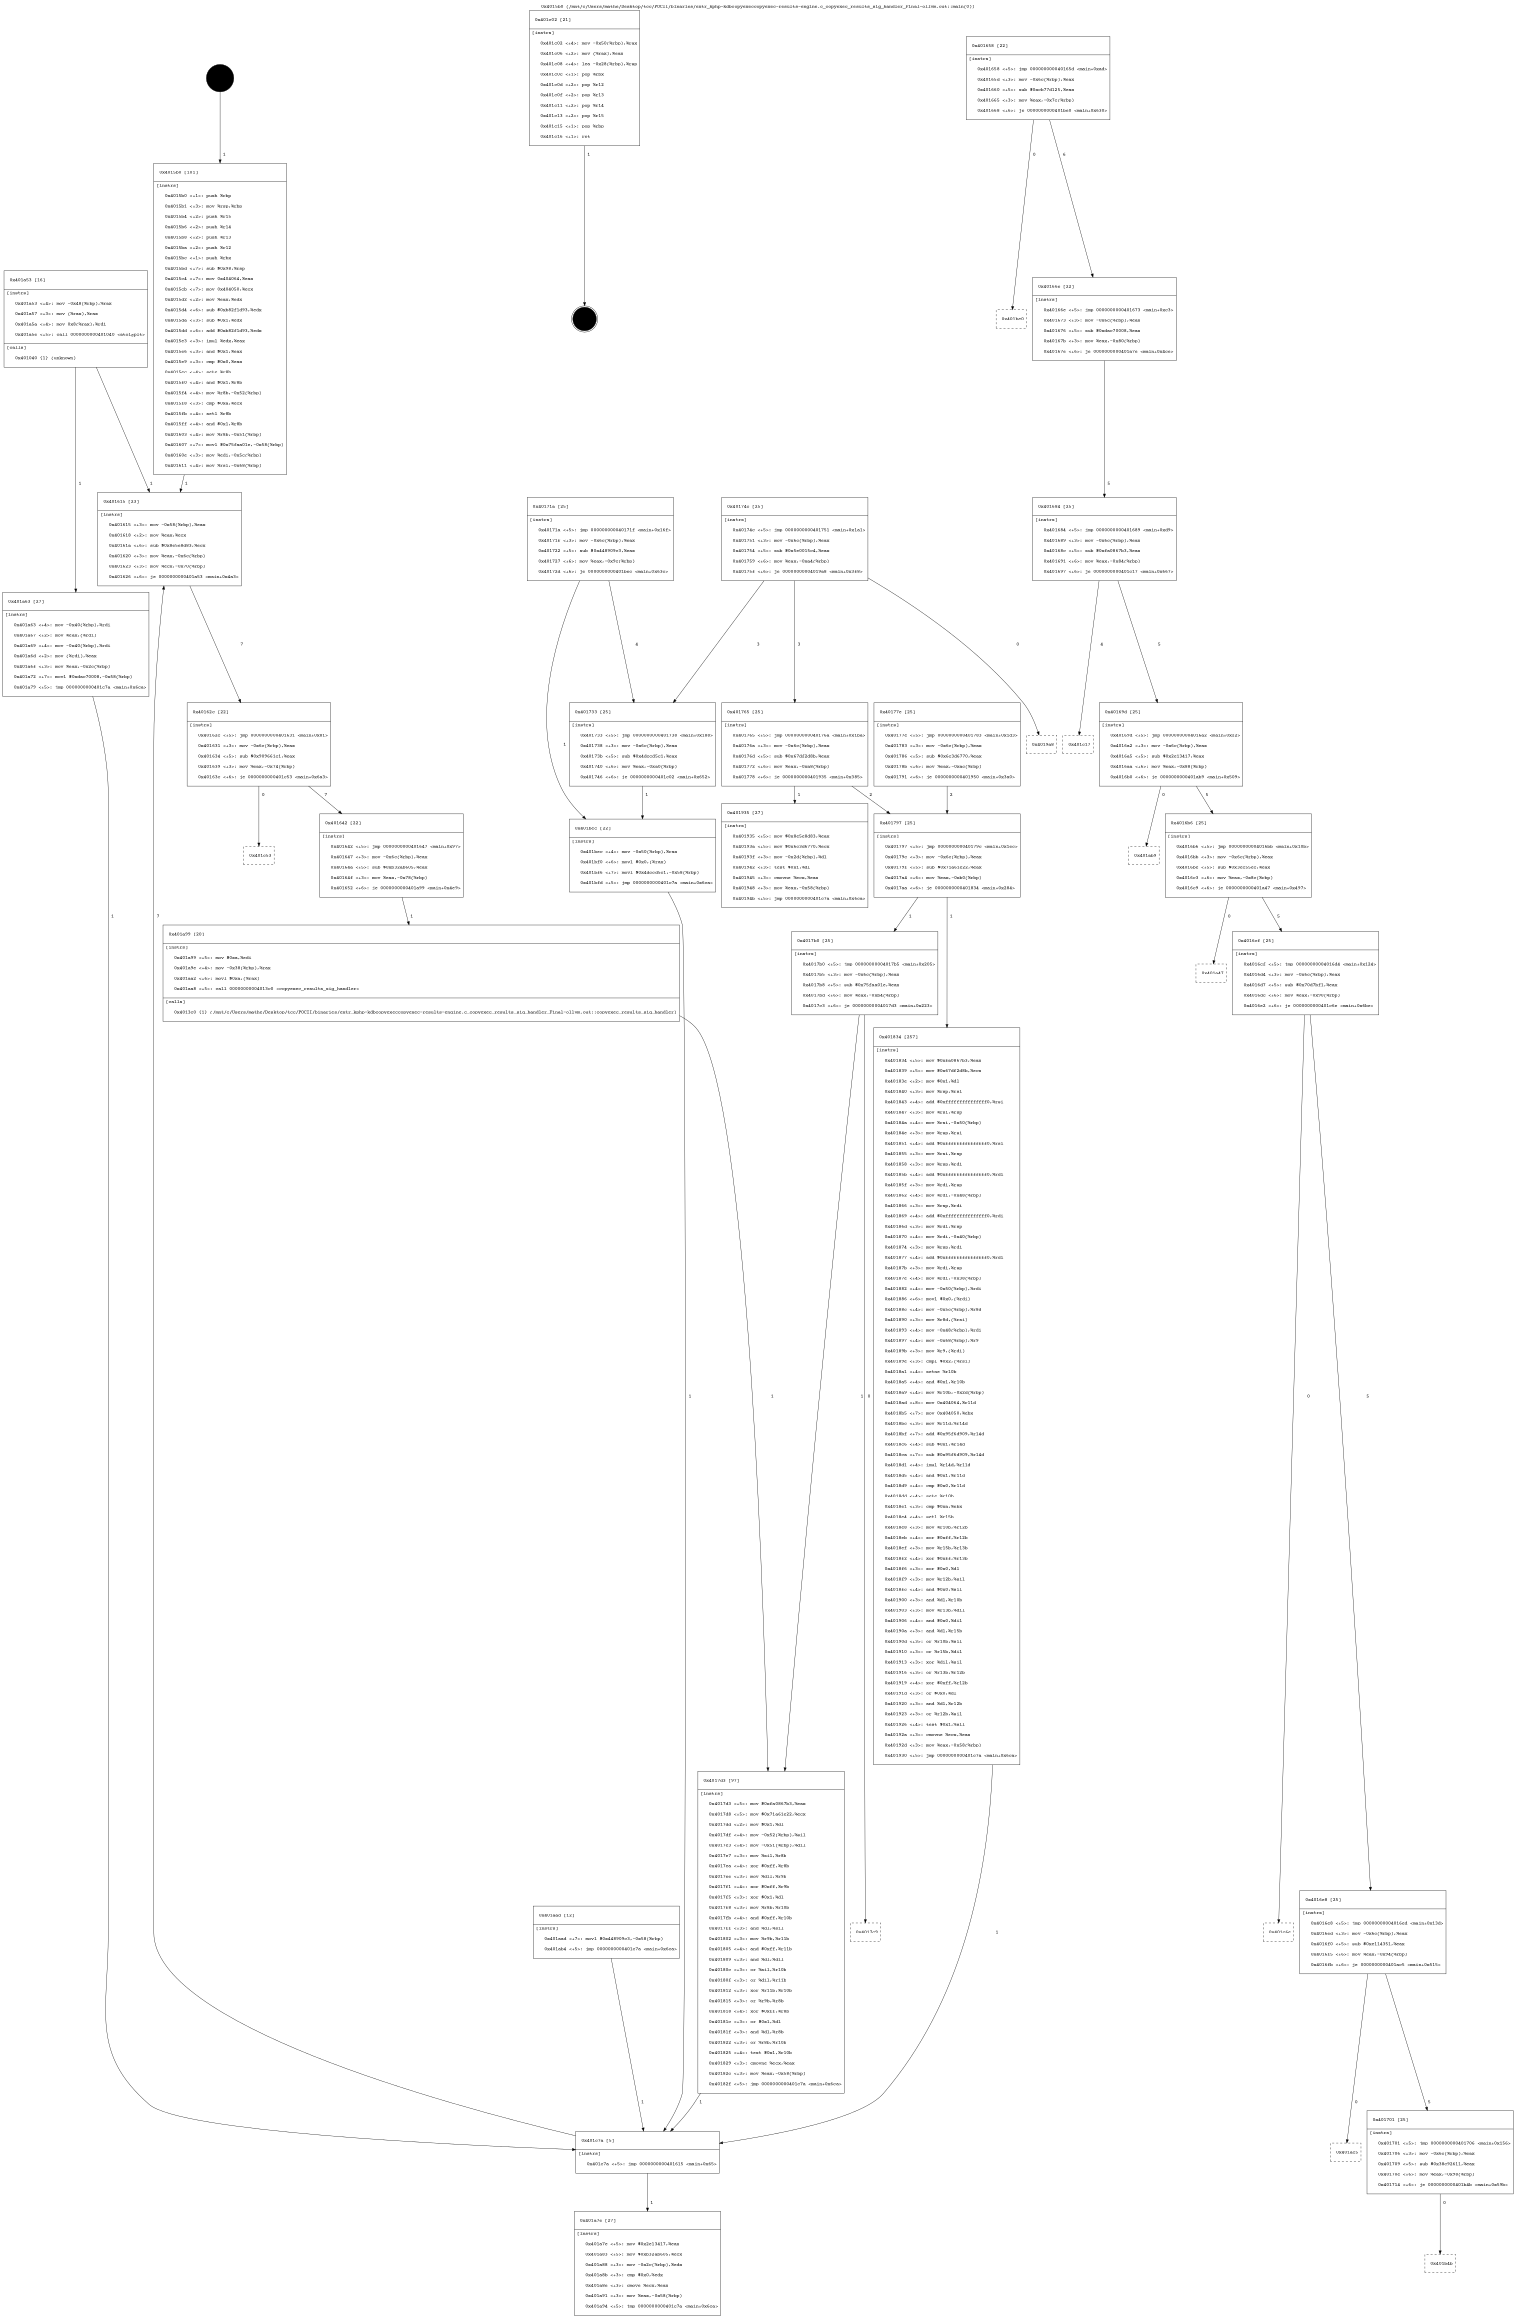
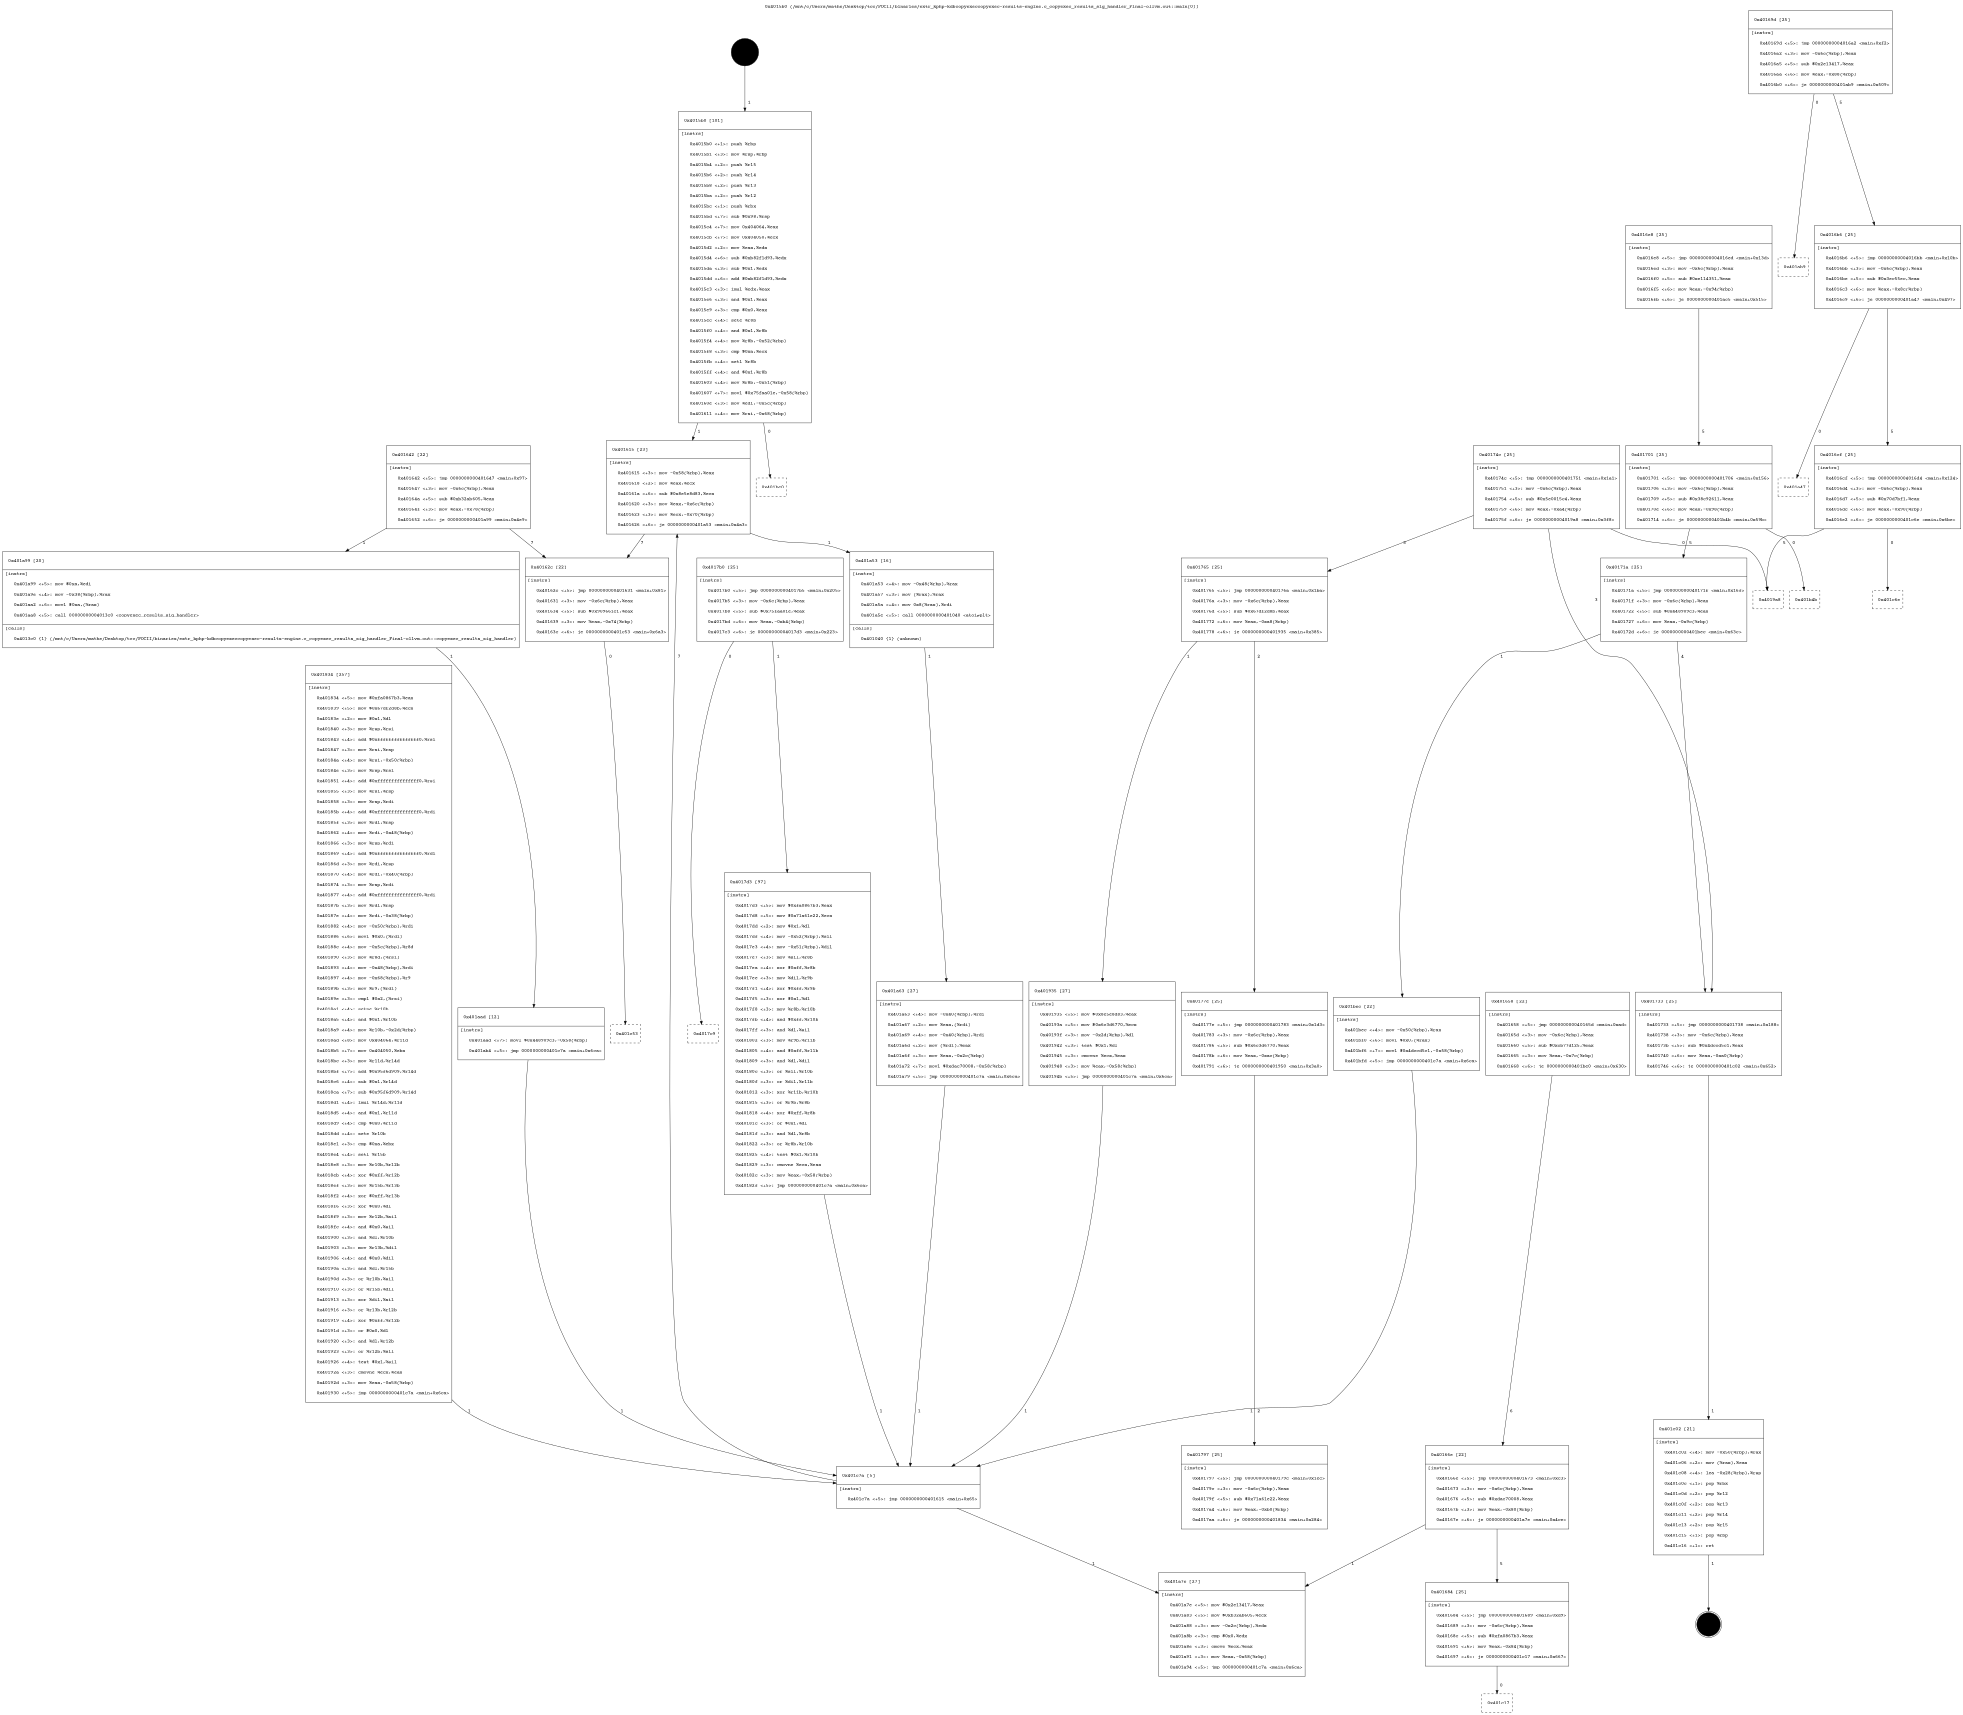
edge "0x401658 [22]" -> "0x401be0": now "0x4015b0 [101]" -> "0x401be0"
edge "0x401a53 [16]" -> "0x401615 [23]": reversed
edge "0x401701 [25]" -> "0x40171a [25]": added, label "5"
edge "0x401684 [25]" -> "0x40169d [25]": removed, label "5"
edge "0x401684 [25]" -> "0x401c17": label " 4" -> " 0"
edge "0x40162c [22]" -> "0x401642 [22]": reversed
edge "0x401765 [25]" -> "0x401797 [25]": now "0x401765 [25]" -> "0x40177e [25]"
edge "0x401733 [25]" -> "0x401bec [22]": now "0x401733 [25]" -> "0x401c02 [21]"
edge "0x401797 [25]" -> "0x4017b0 [25]": removed, label "1"
edge "0x401797 [25]" -> "0x401834 [257]": removed, label "1"
edge "0x401935 [27]" -> "0x401c7a [5]": added, label "1"
edge "0x401a99 [20]" -> "0x4017d3 [97]": now "0x401a99 [20]" -> "0x401aad [12]"
edge "0x4016cf [25]" -> "0x4016e8 [25]": now "0x4016cf [25]" -> "0x4019a8"
edge "0x40166e [22]" -> "0x401a7e [27]": added, label "1"
node "0x401ac5": removed
